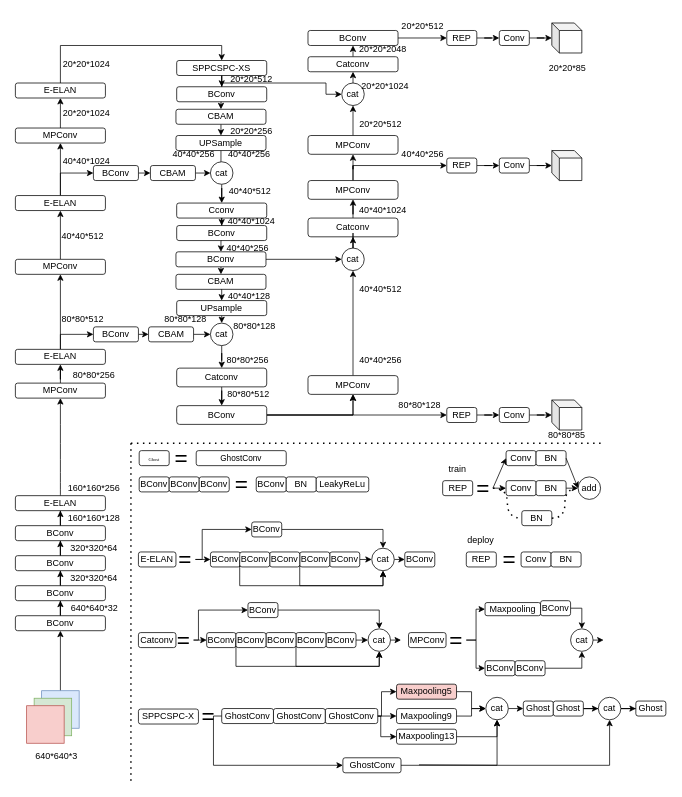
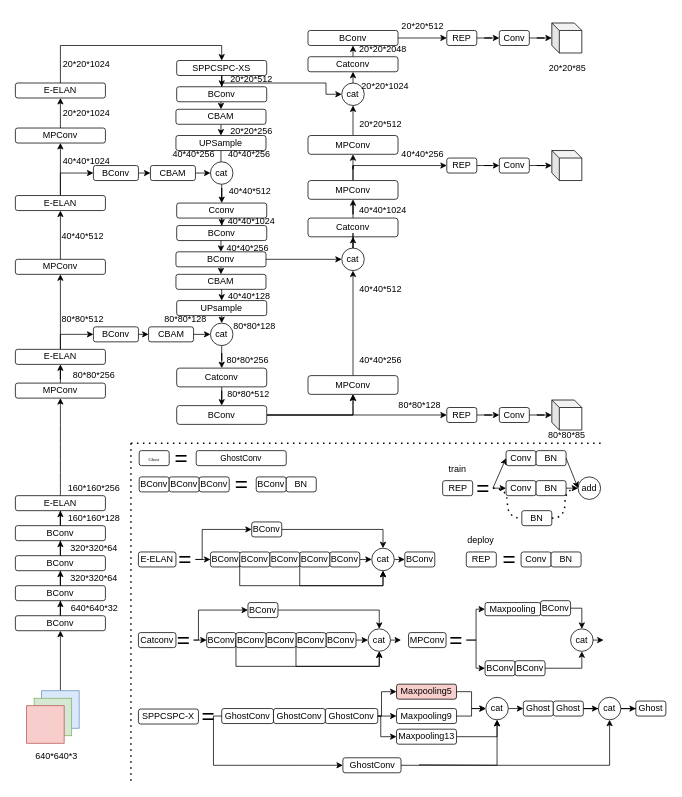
node "LeakyReLu": removed
